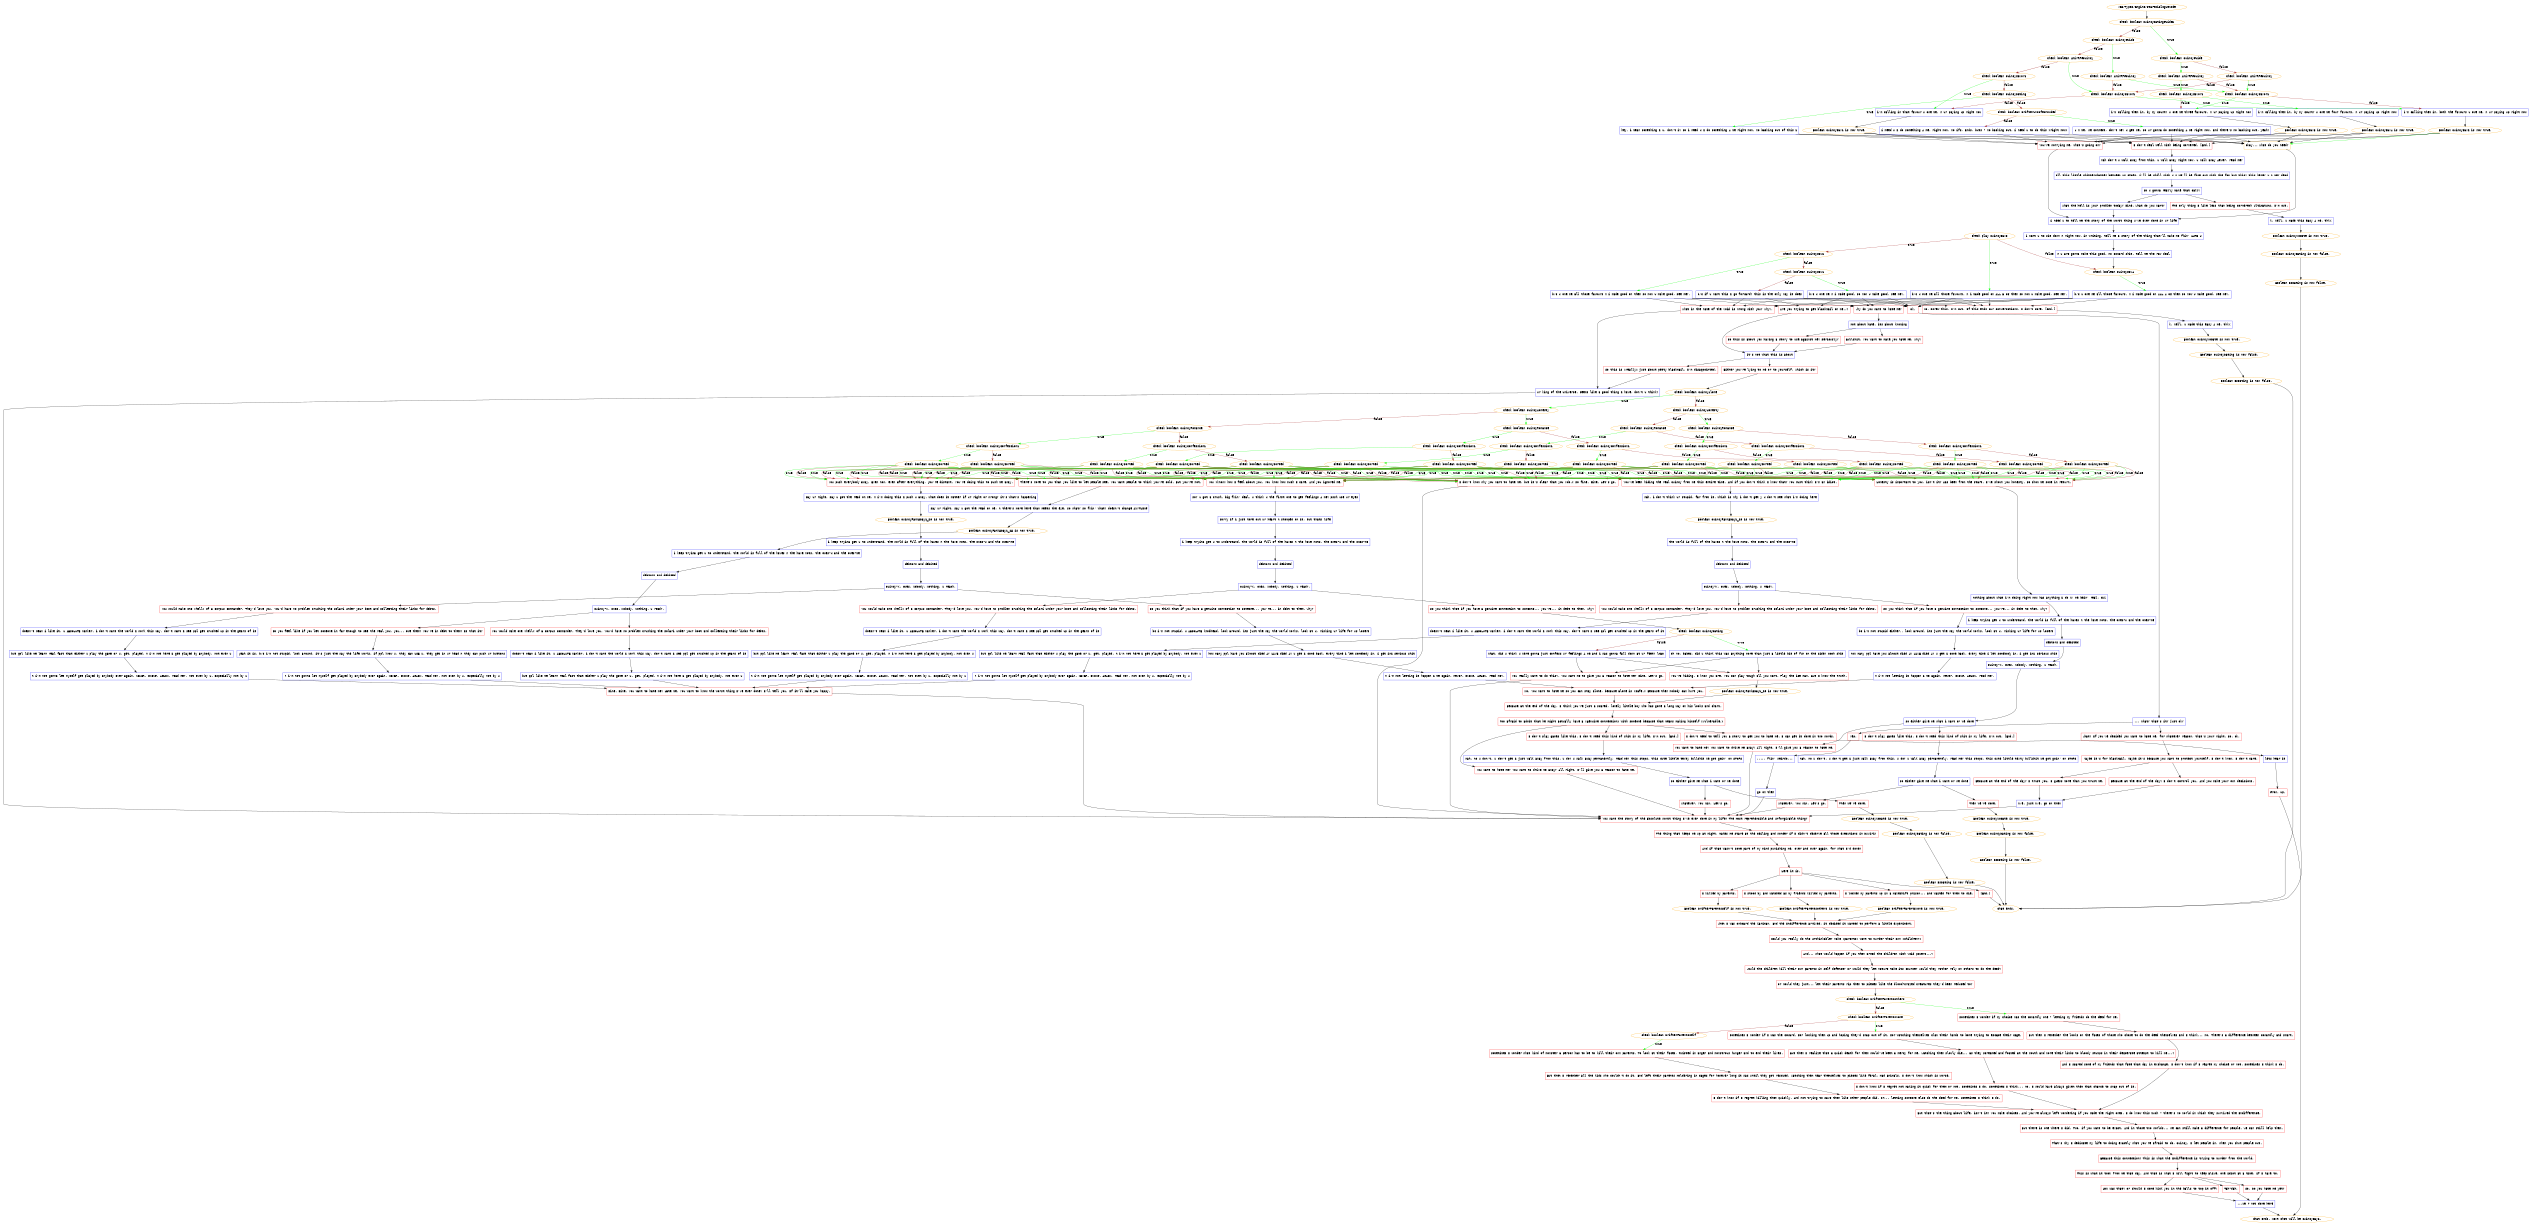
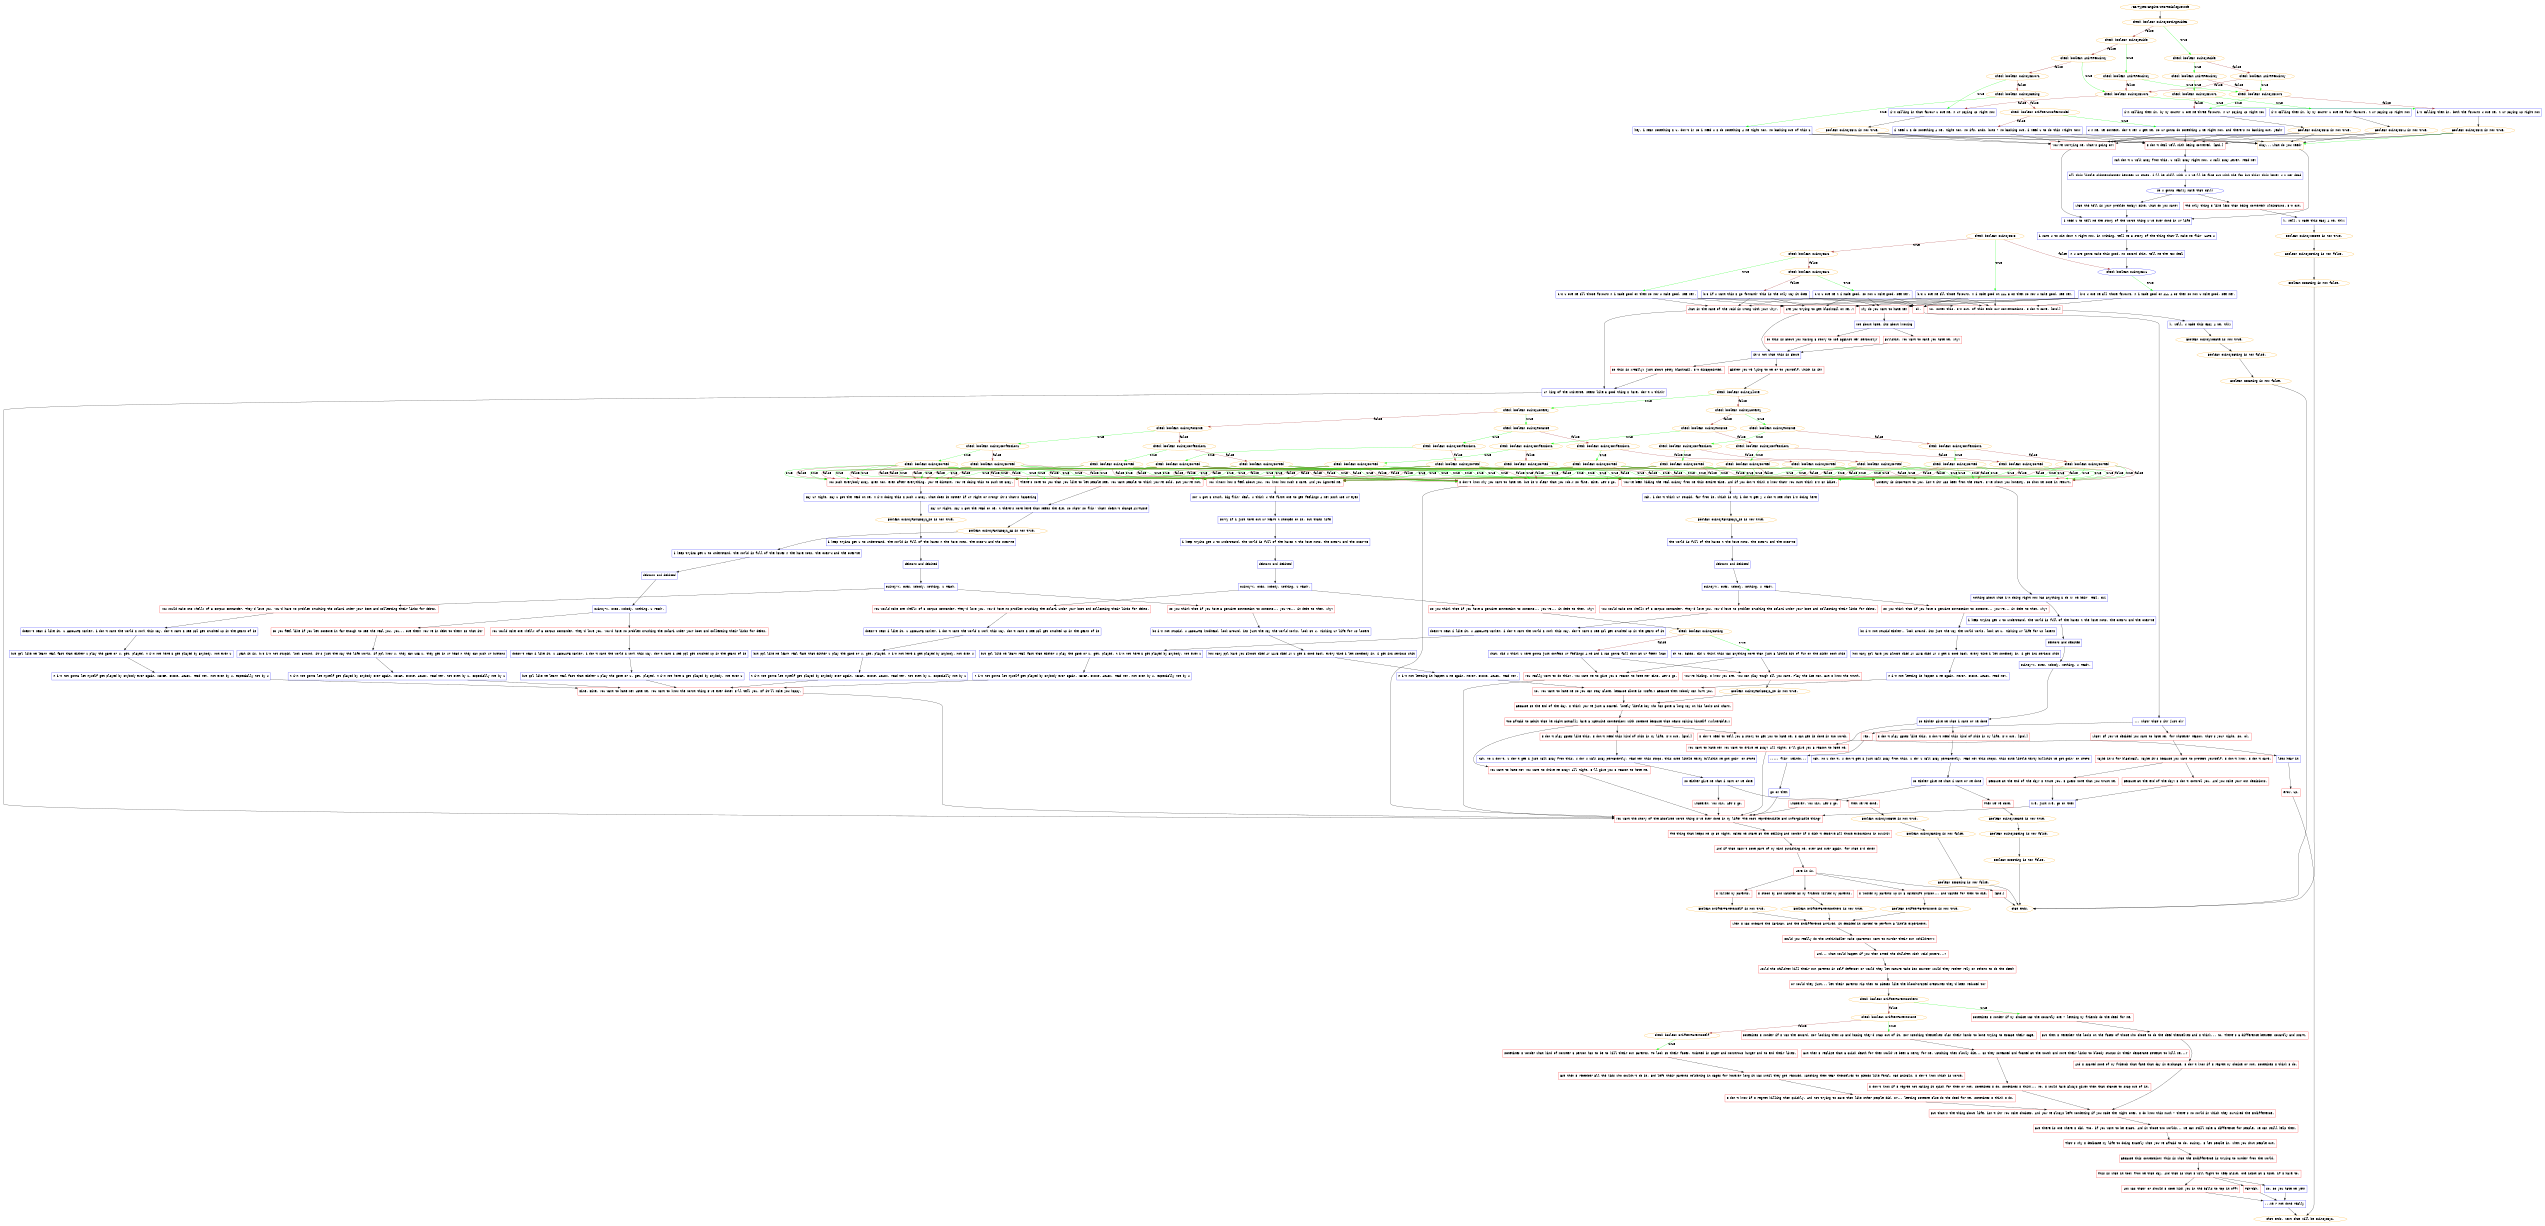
node "so u gonna really make that call?": shape box -> ellipse
node "Check play QuincyFav3": label "Check play QuincyFav3" -> "Check boolean QuincyFav3"
node "Check boolean QuincyFav4": color orange -> blue
node "So. Do you hate me yet?": color red -> blue
node "...we r not done here": label "...we r not done here" -> "...we r not done really"
